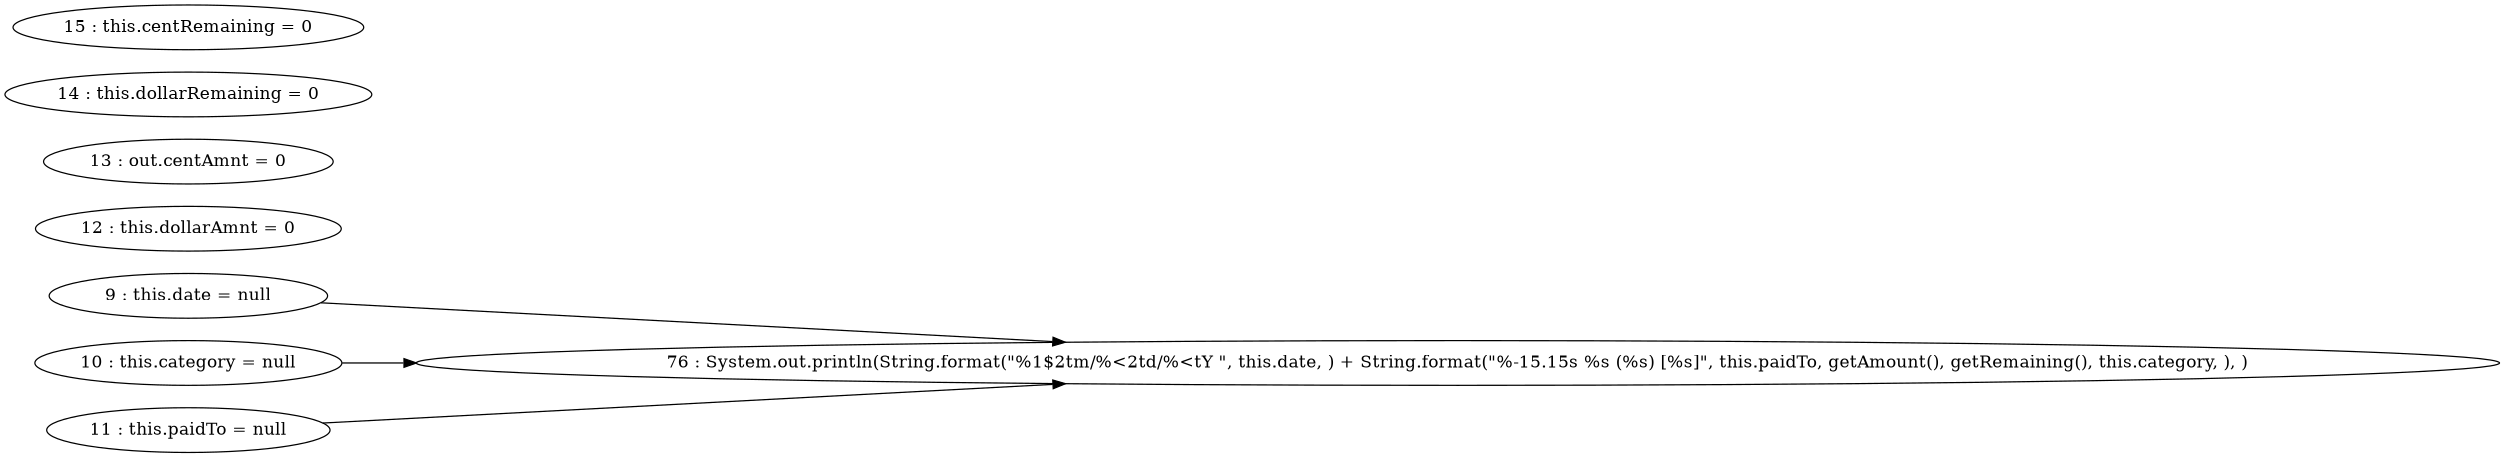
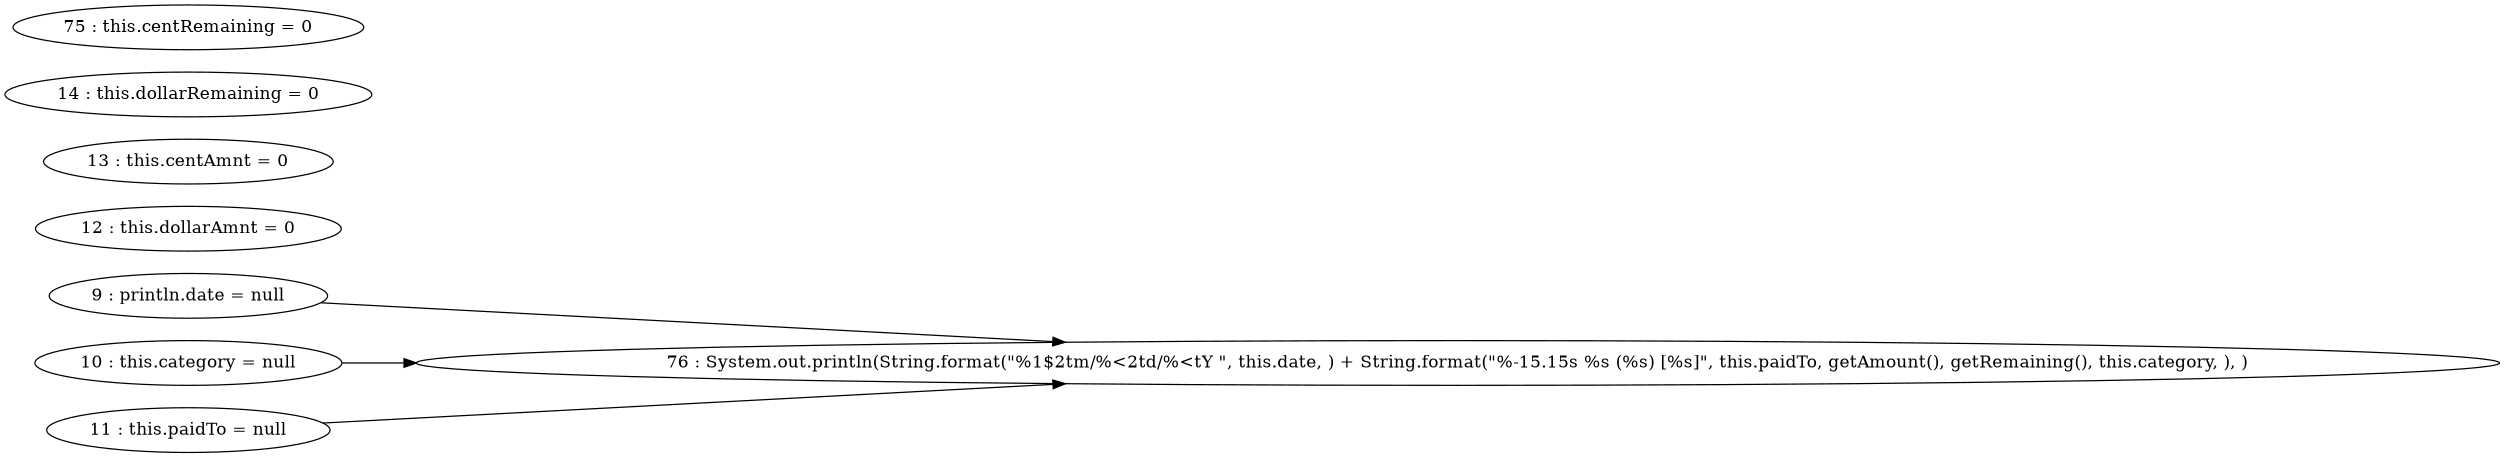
node "15 : this.centRemaining = 0": label "15 : this.centRemaining = 0" -> "75 : this.centRemaining = 0"
node "13 : out.centAmnt = 0": label "13 : out.centAmnt = 0" -> "13 : this.centAmnt = 0"
node "9 : this.date = null": label "9 : this.date = null" -> "9 : println.date = null"
